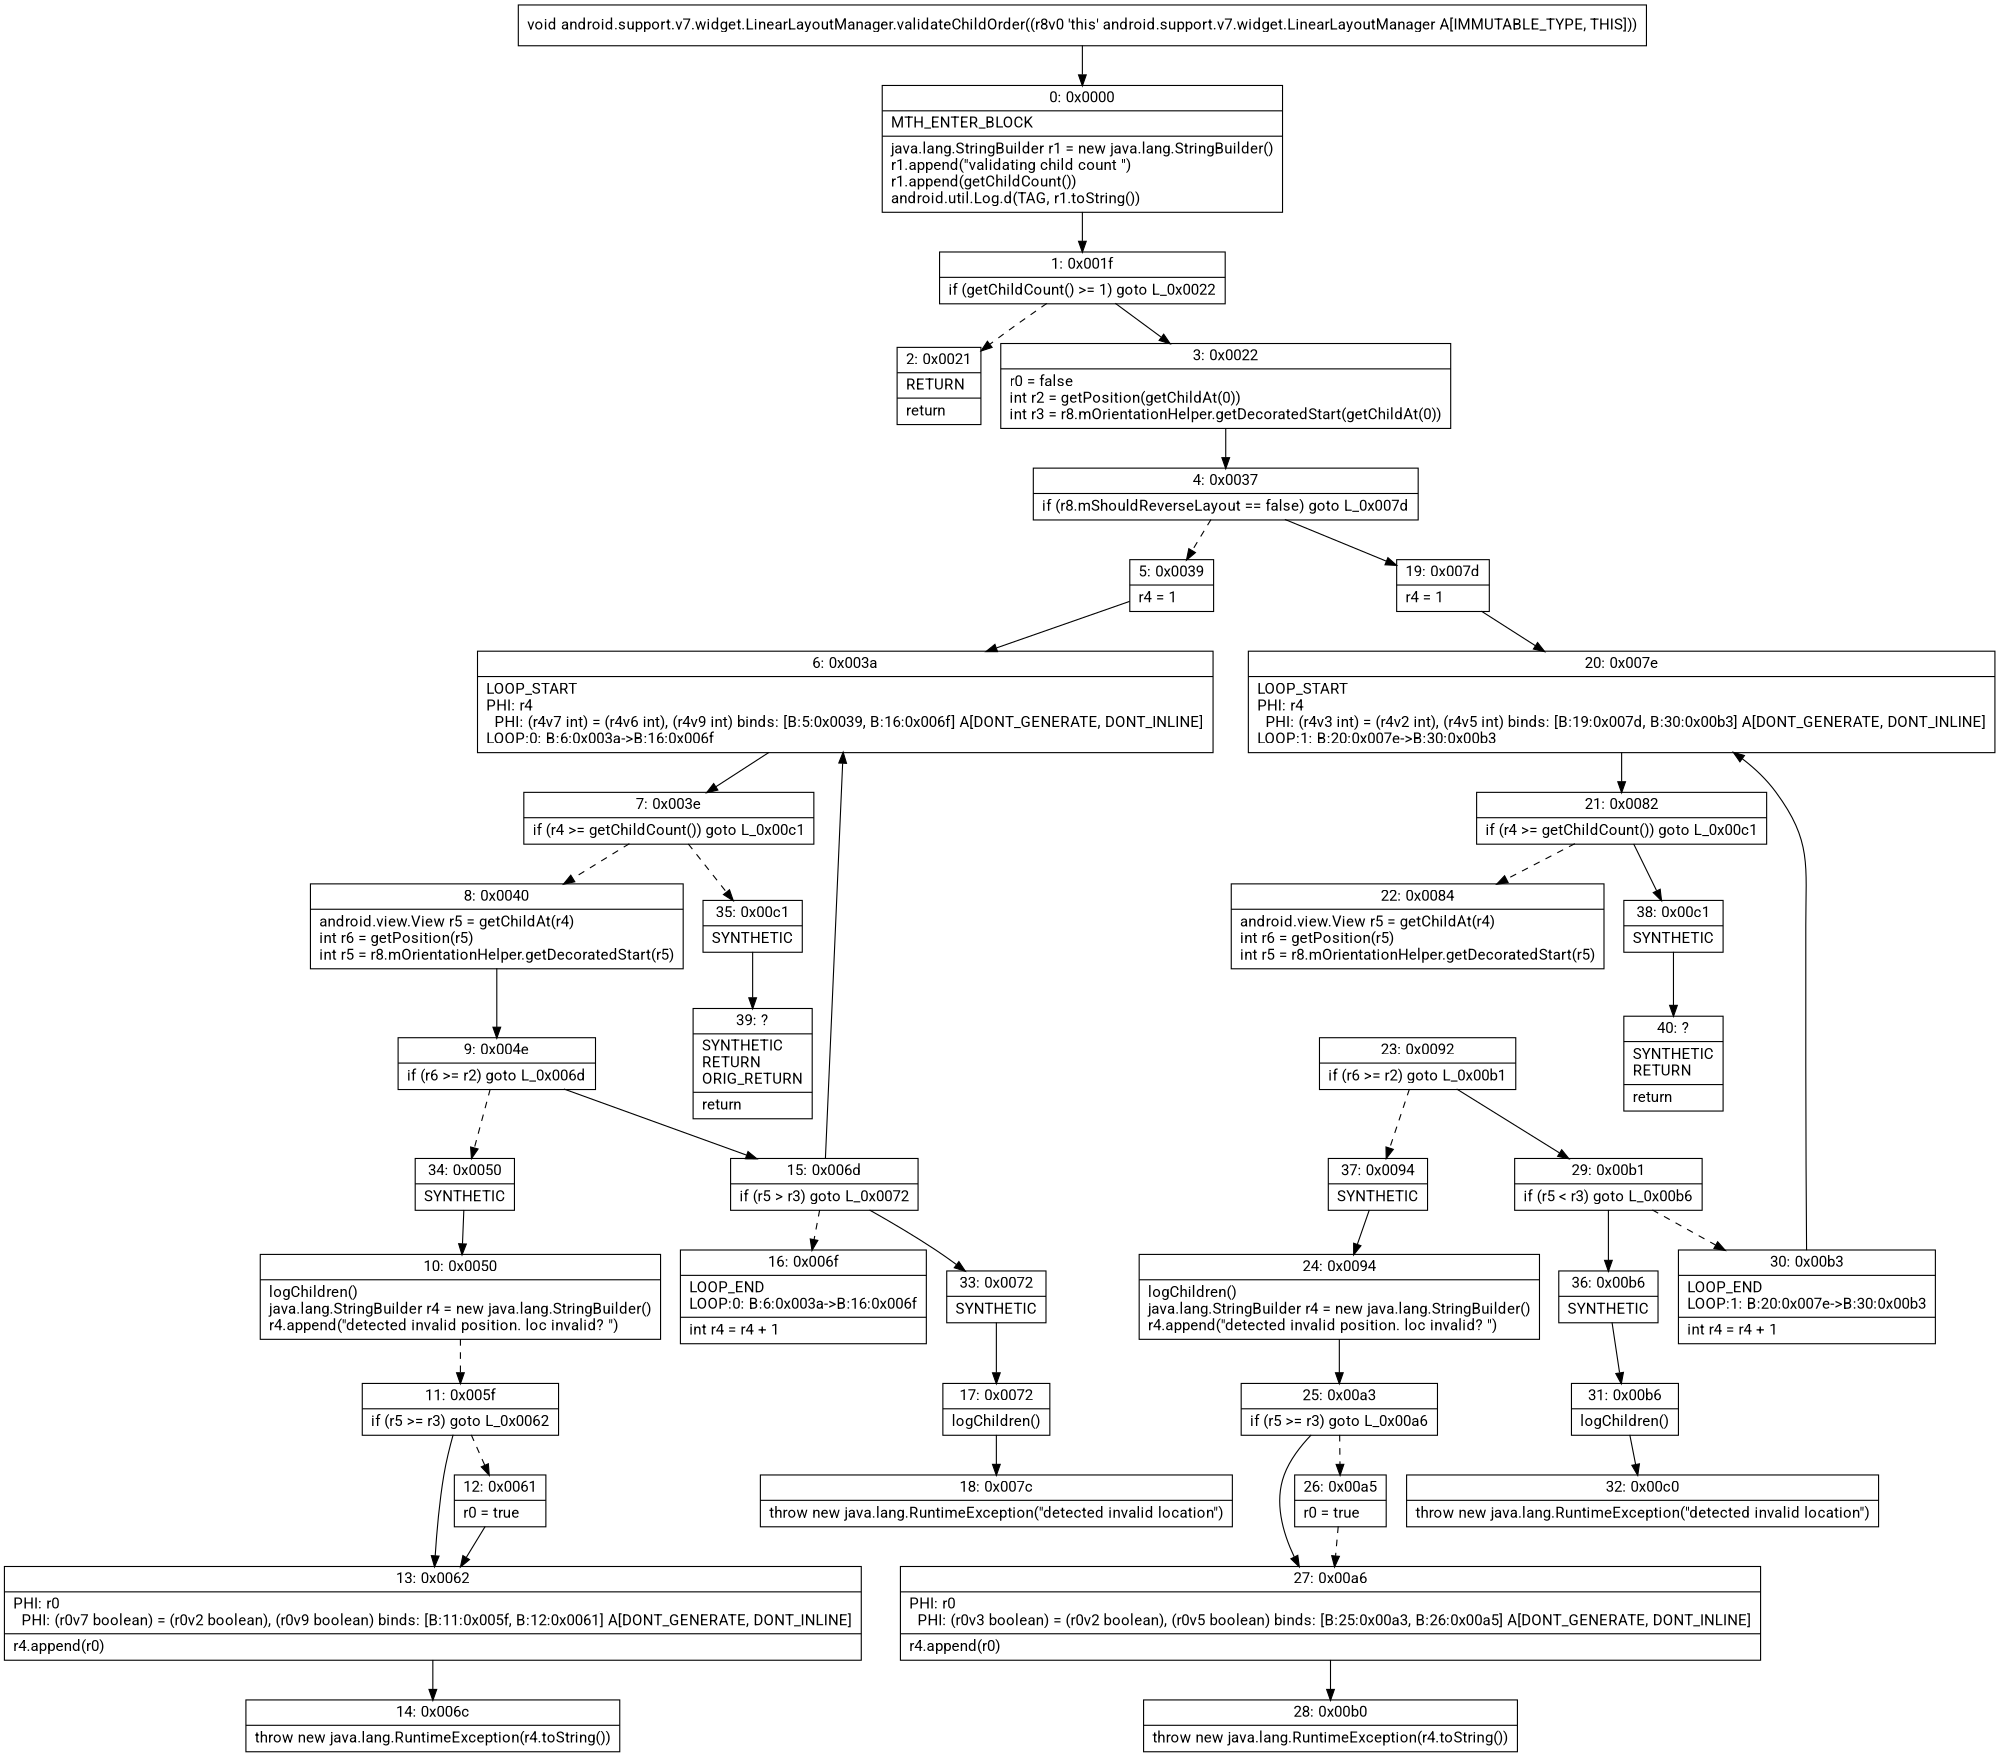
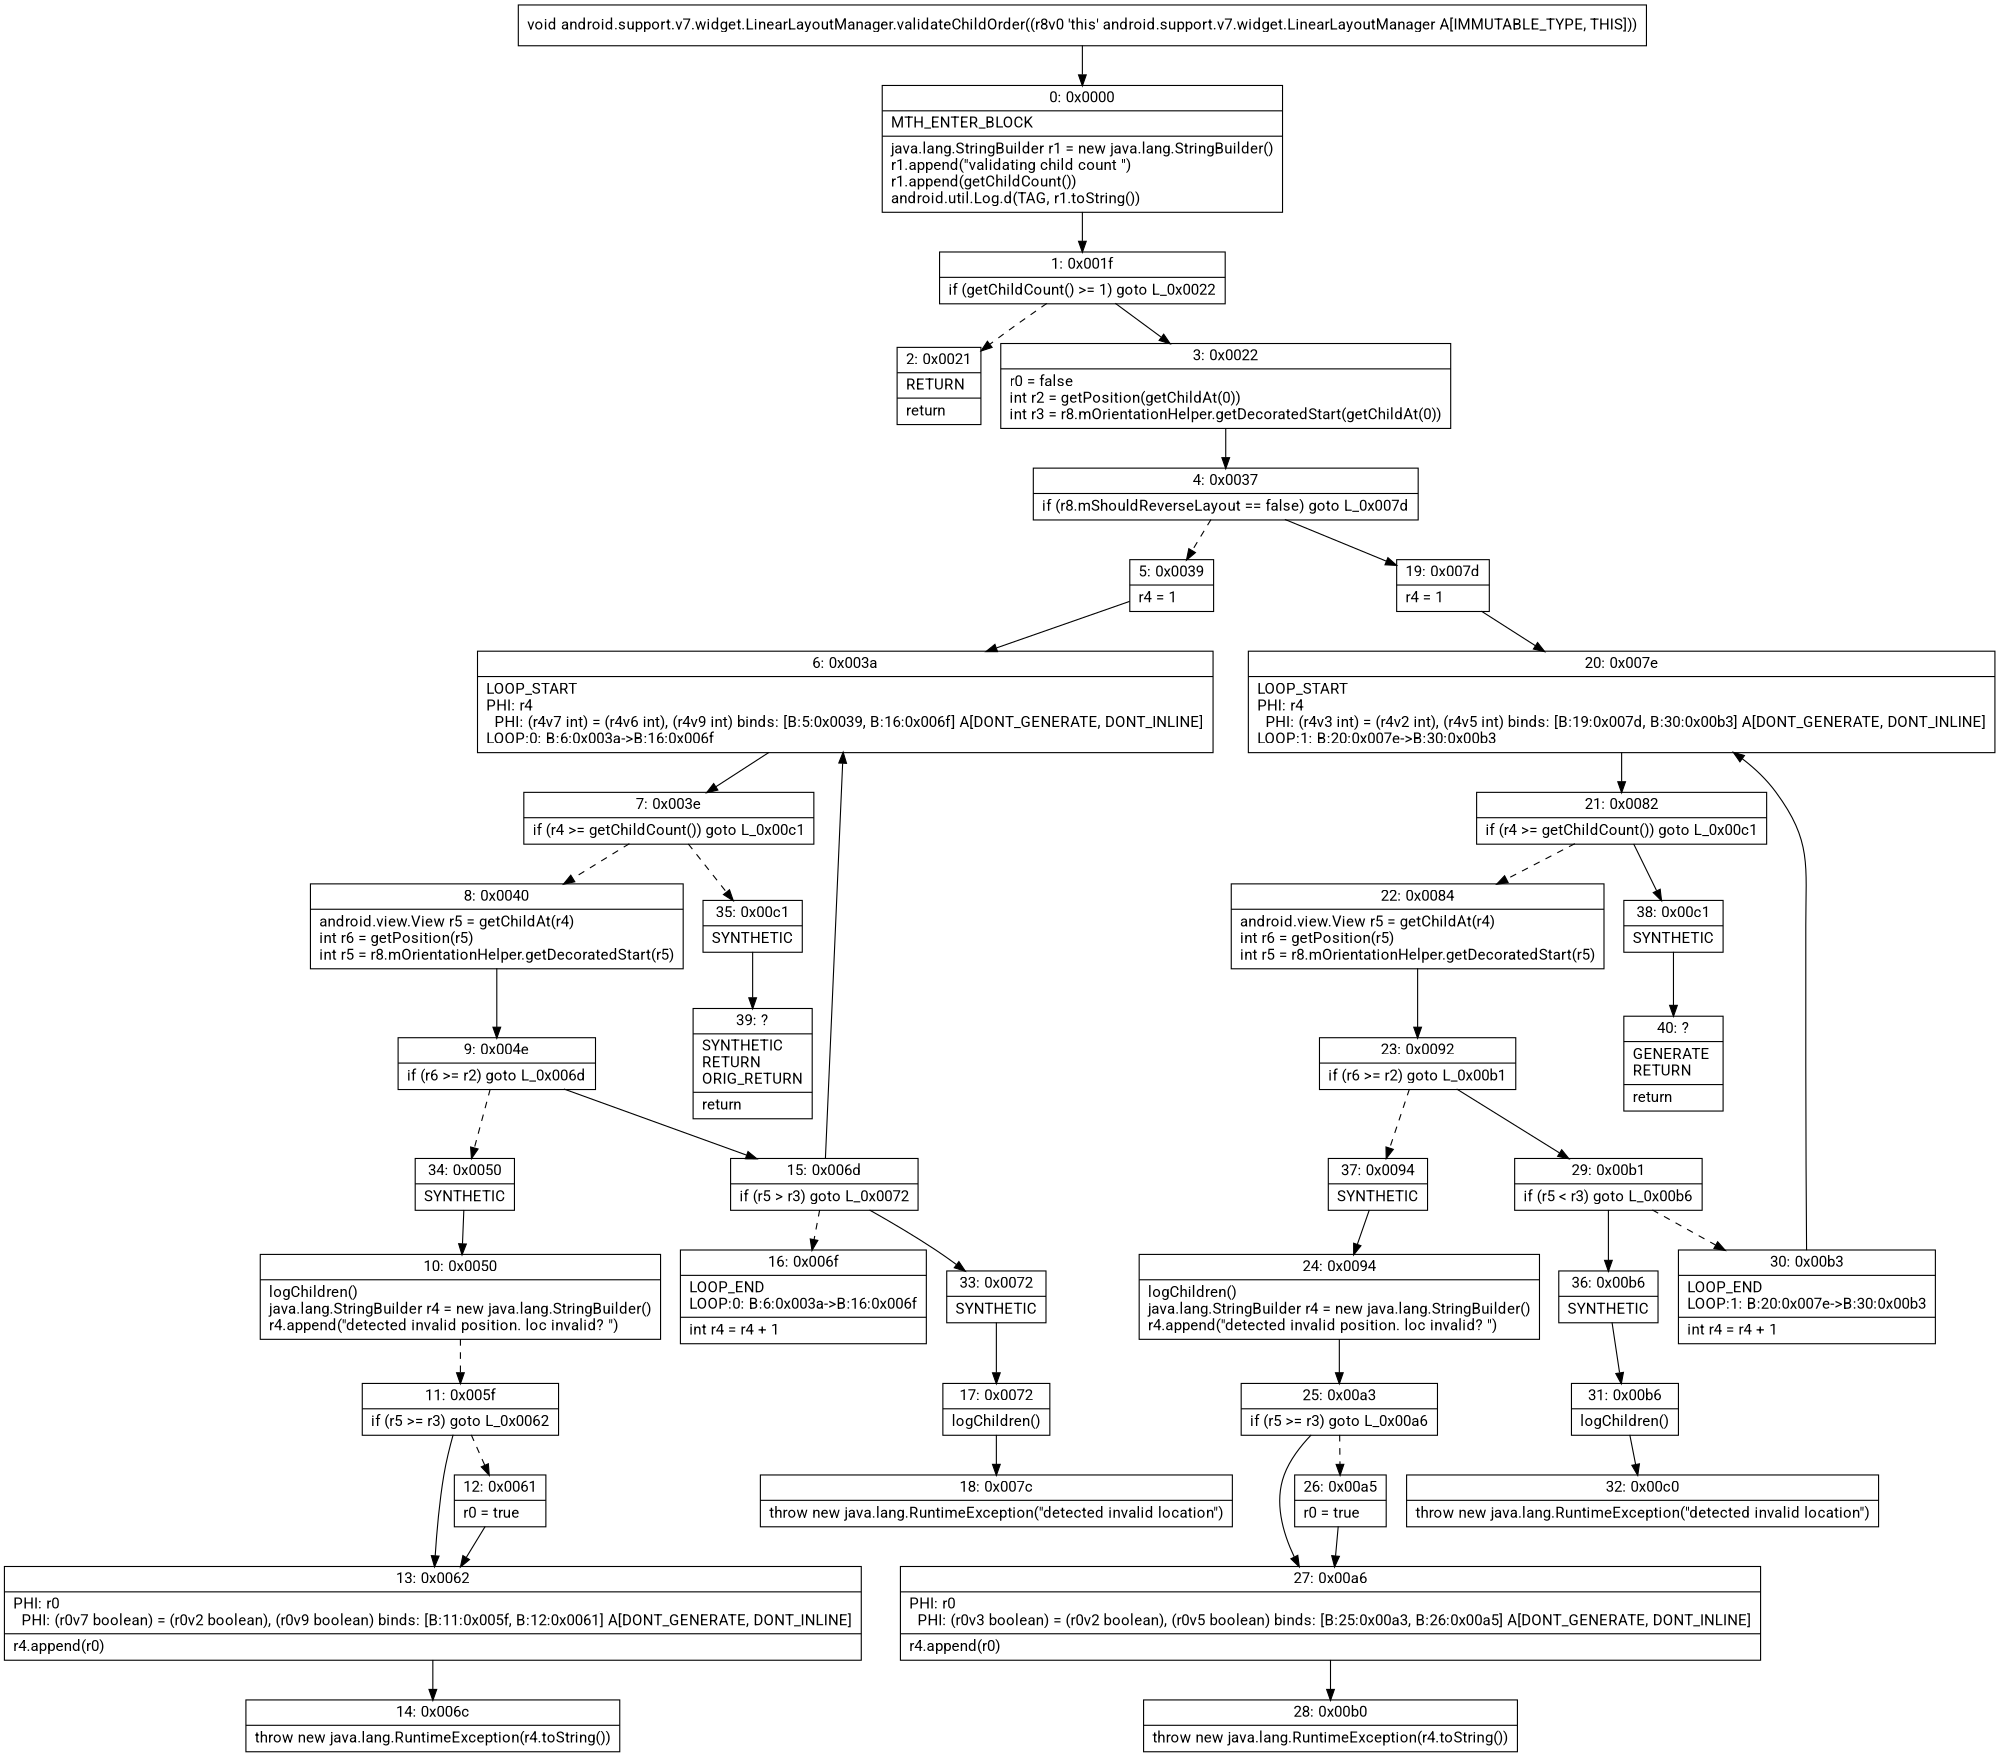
edge "22: 0x0084" -> "23: 0x0092": added
node "40: ?": text "SYNTHETIC" -> "GENERATE"
edge "26: 0x00a5" -> "27: 0x00a6": style dashed -> solid
